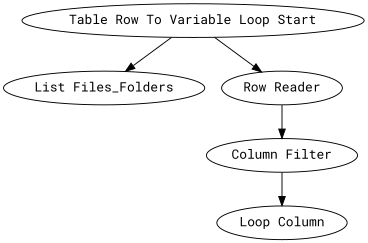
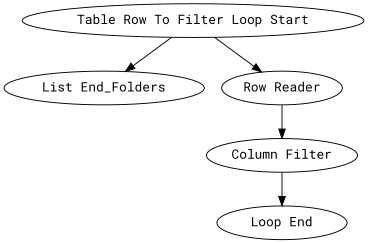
node "Table Row To Variable Loop Start": label "Table Row To Variable Loop Start" -> "Table Row To Filter Loop Start"
node "List Files_Folders": label "List Files_Folders" -> "List End_Folders"
node "Loop Column": label "Loop Column" -> "Loop End"
